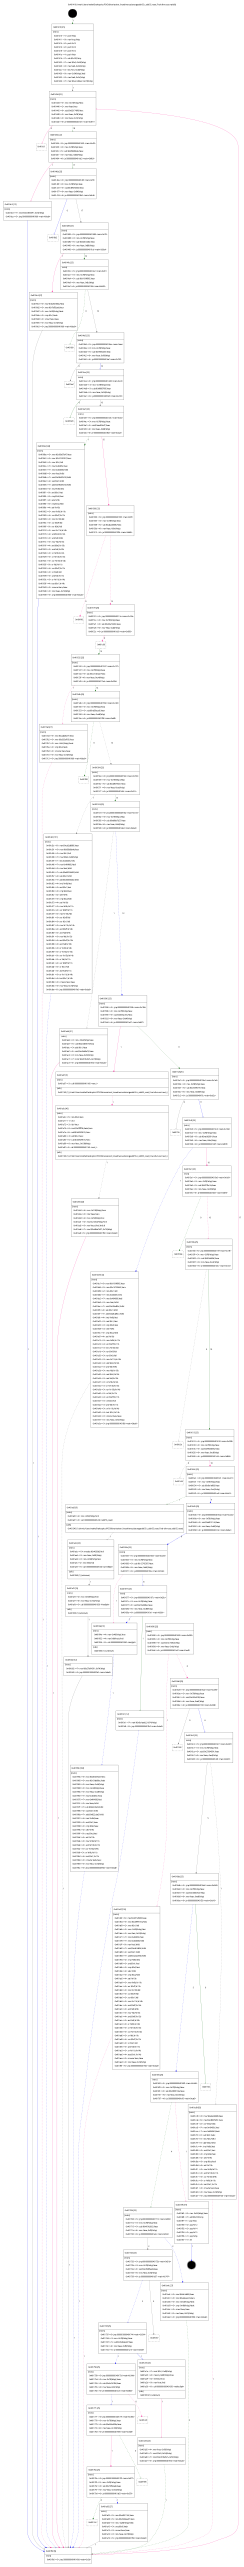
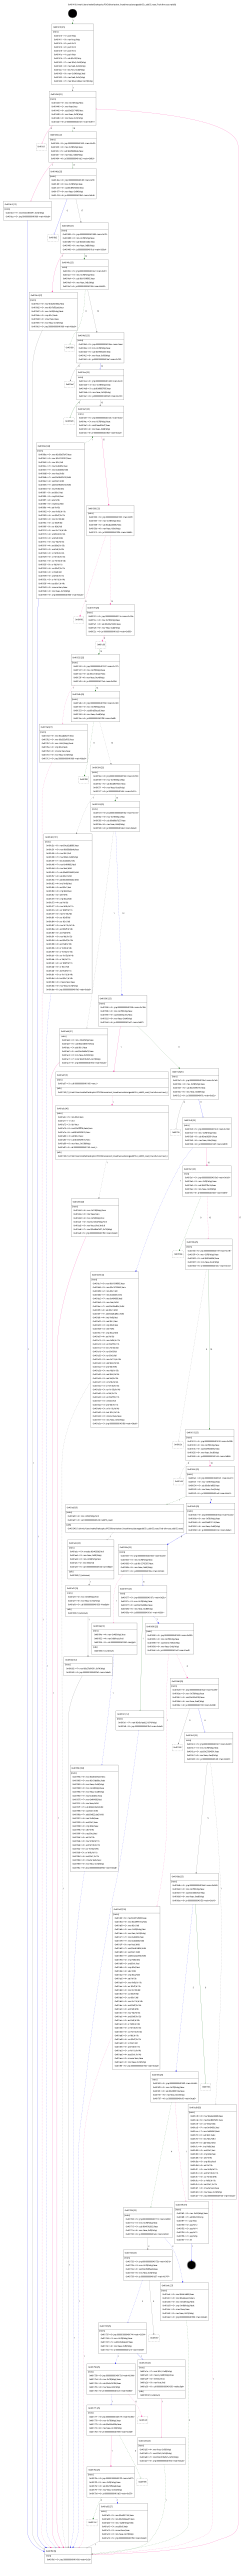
edge "0x4014e7 [25]" -> "0x4018be [144]": reversed
edge "0x401677 [25]" -> "0x40194e [13]": now "0x401677 [25]" -> "0x401690 [25]"
